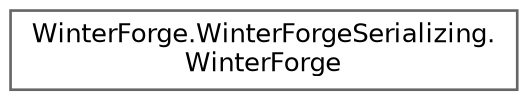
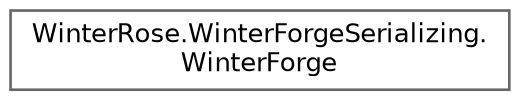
node "WinterForge.WinterForgeSerializing. WinterForge": label "WinterForge.WinterForgeSerializing. WinterForge" -> "WinterRose.WinterForgeSerializing. WinterForge"
